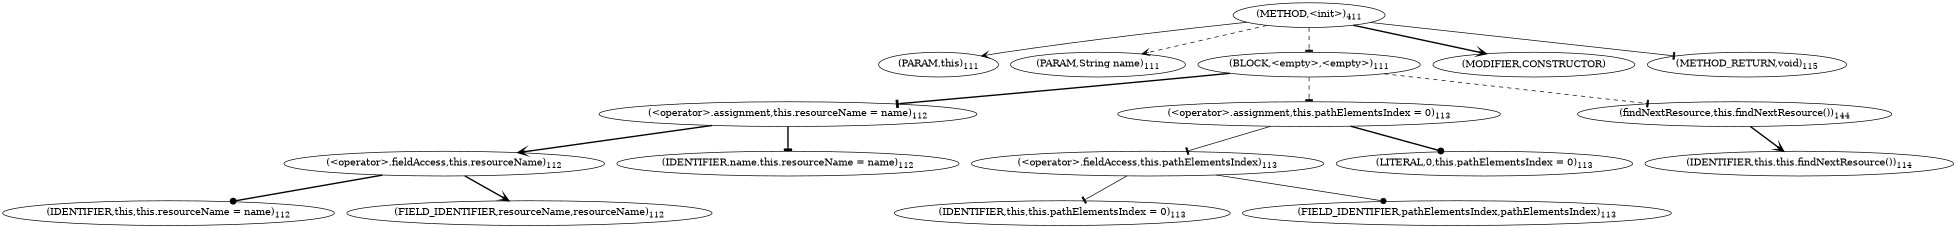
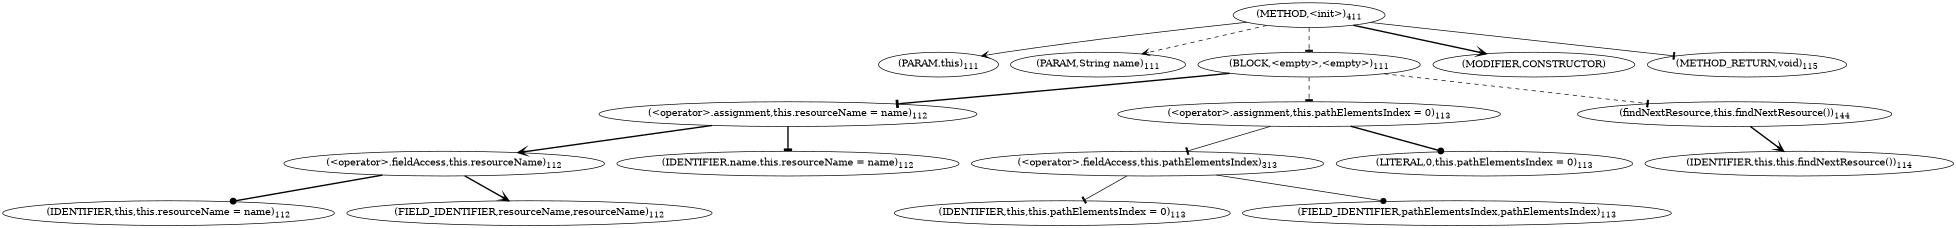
node "(<operator>.fieldAccess,this.pathElementsIndex)": text "113" -> "313"
